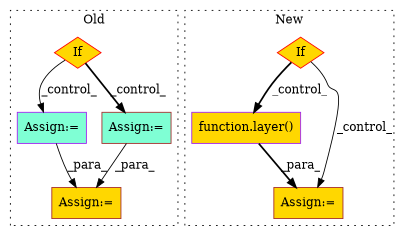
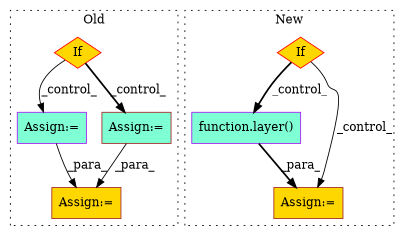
node "function.layer()": fillcolor gold -> aquamarine
